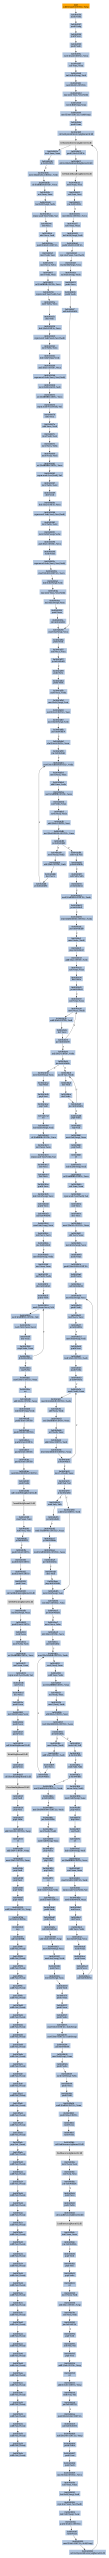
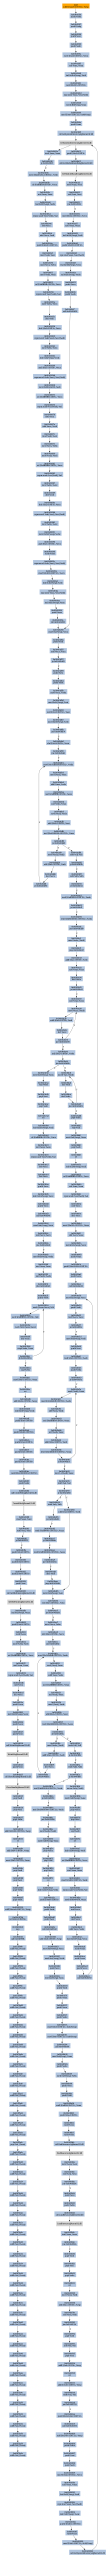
edge "0x00401b13 pushl %ebx" -> "0x00401b14 call FindResourceA@kernel32.dll": added
